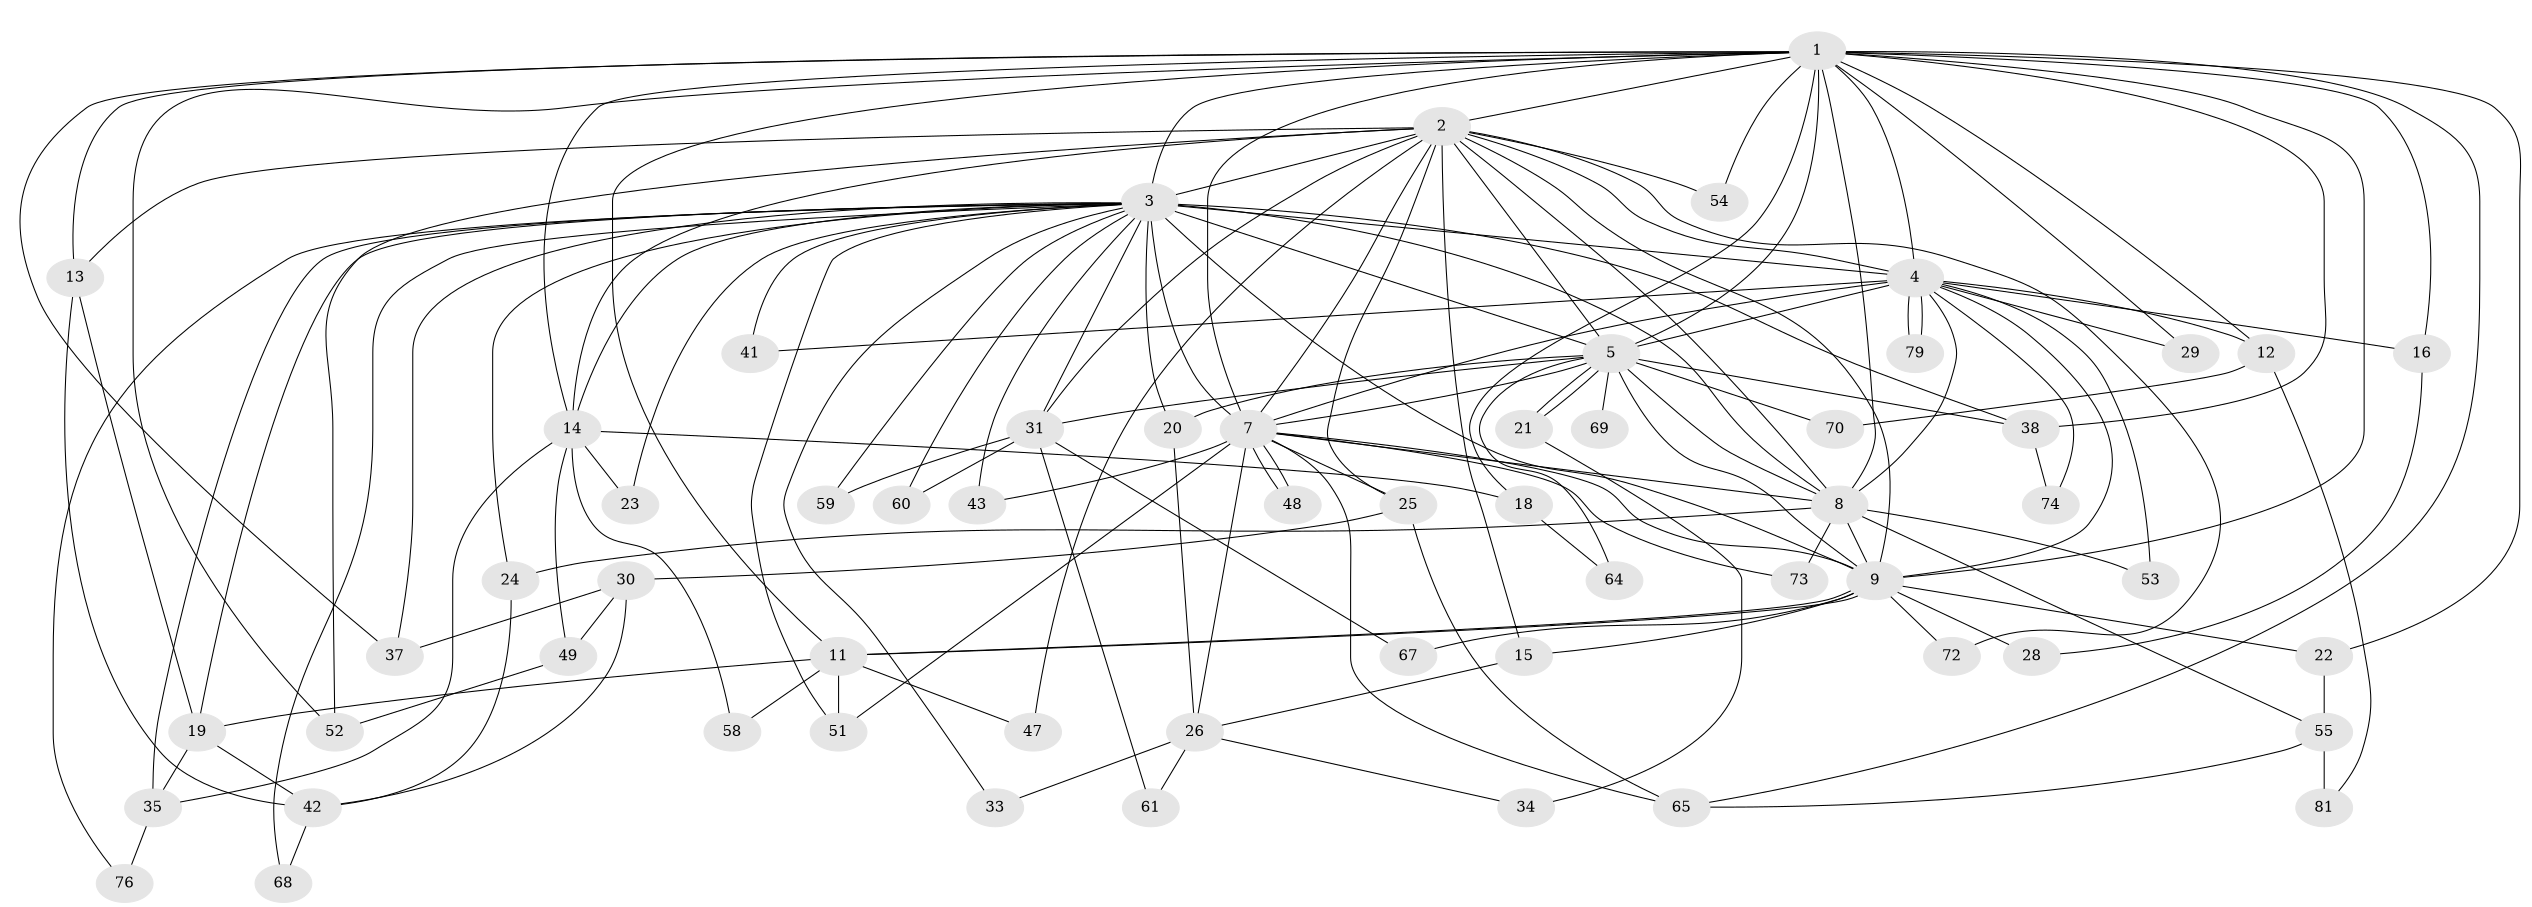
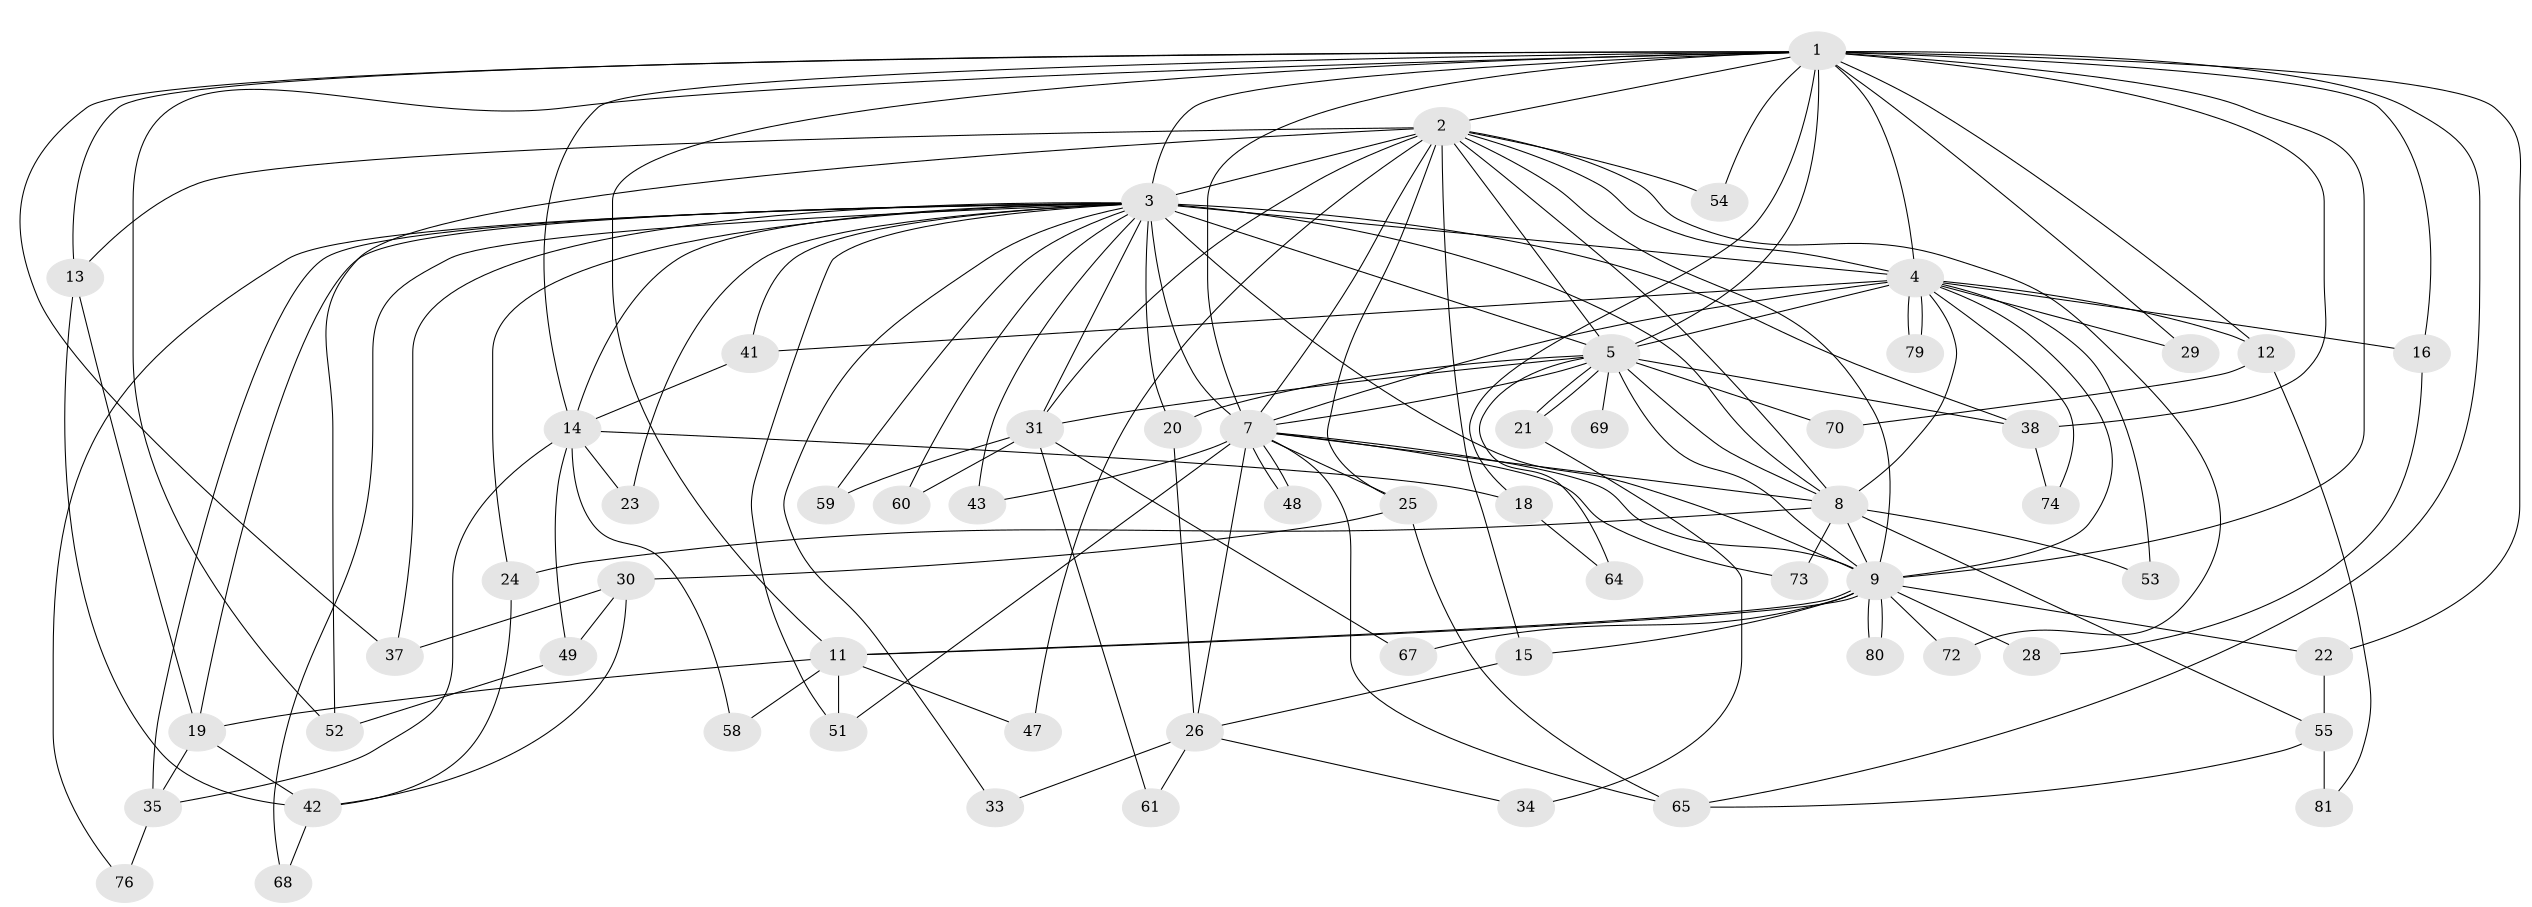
edge "2" -- "14": now "41" -- "14"
edge "1" -- "8": removed
node "80": added
